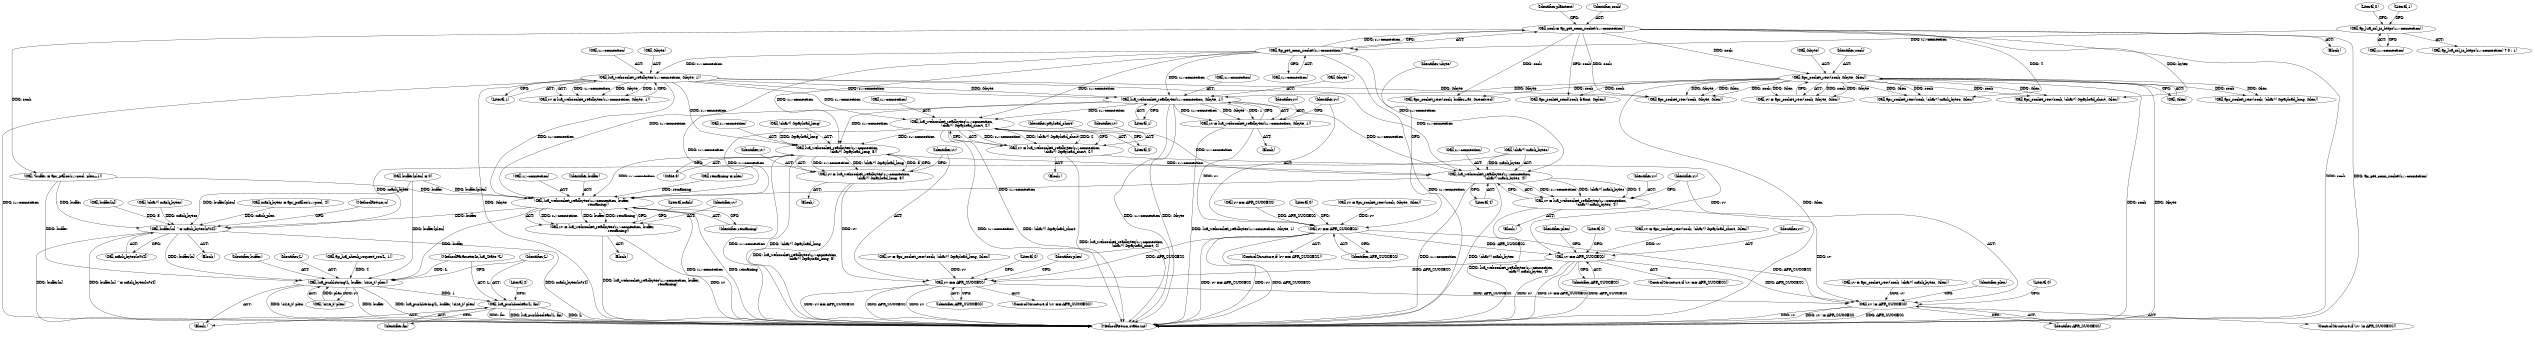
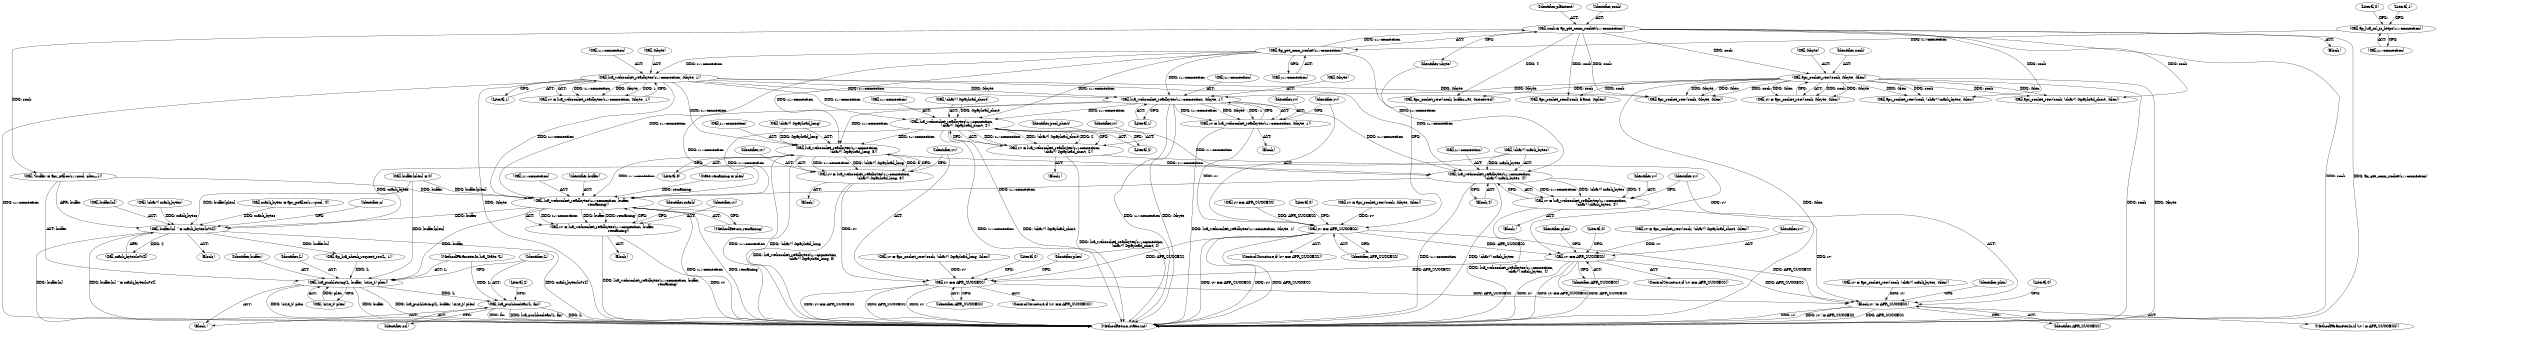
edge "(Identifier,plaintext)" -> "(Call,sock = ap_get_conn_socket(r->connection))": label "CFG: " -> "AST: "
edge "(Call,sock = ap_get_conn_socket(r->connection))" -> "(Call,ap_get_conn_socket(r->connection))": now "(Call,sock = ap_get_conn_socket(r->connection))" -> "(Identifier,ubyte)"
node "(Call,ap_lua_ssl_is_https(r->connection) ? 0 : 1)": removed
edge "(Call,sock = ap_get_conn_socket(r->connection))" -> "(Call,apr_socket_recv(sock, buffer+at, &received))": label "DDG: sock" -> "DDG: 4"
edge "(Call,sock = ap_get_conn_socket(r->connection))" -> "(Call,apr_socket_send(sock, frame, &plen))": label "CFG: sock" -> "DDG: sock"
edge "(Call,sock = ap_get_conn_socket(r->connection))" -> "(Call,apr_socket_recv(sock, (char*) mask_bytes, &len))": label "DDG: 4" -> "DDG: sock"
edge "(Call,sock = ap_get_conn_socket(r->connection))" -> "(Call,apr_socket_recv(sock, (char*) &payload_short, &len))": label "DDG: bytes" -> "DDG: sock"
node "(Call,(char*) &payload_short)": added
node "(Call,&len)": removed
node "(Call,apr_socket_recv(sock, (char*) &payload_long, &len))": removed
node "(Identifier,payload_short)": label "(Identifier,payload_short)" -> "(Identifier,pool_short)"
node "(State,8)": label "(State,8)" -> "(Literal,8)"
node "(Call,remaining = plen)": label "(Call,remaining = plen)" -> "(State,remaining = plen)"
edge "(Call,*buffer = apr_palloc(r->pool, plen+1))" -> "(Call,buffer[n] ^= mask_bytes[n%4])": label "DDG: buffer" -> "APR: buffer"
node "(MethodReturn,n)": label "(MethodReturn,n)" -> "(Identifier,n)"
node "(Literal,mask)": label "(Literal,mask)" -> "(Identifier,mask)"
node "(Literal,4)": label "(Literal,4)" -> "(Block,4)"
edge "(Call,buffer[n])" -> "(Call,buffer[n] ^= mask_bytes[n%4])": label "DDG: 8" -> "AST: "
edge "(Call,mask_bytes = apr_pcalloc(r->pool, 4))" -> "(Call,buffer[n] ^= mask_bytes[n%4])": label "DDG: mask_plen" -> "DDG: mask_bytes"
edge "(Call,*buffer = apr_palloc(r->pool, plen+1))" -> "(Call,lua_pushlstring(L, buffer, (size_t) plen))": label "DDG: buffer" -> "AST: buffer"
node "(Identifier,remaining)": label "(Identifier,remaining)" -> "(MethodReturn,remaining)"
edge "(Call,mask_bytes[n%4])" -> "(Call,buffer[n] ^= mask_bytes[n%4])": label "AST: " -> "APR: "
edge "(Call,buffer[n] ^= mask_bytes[n%4])" -> "(Call,mask_bytes[n%4])": label "CFG: " -> "DDG: 2"
edge "(Call,ap_lua_check_request_rec(L, 1))" -> "(Call,lua_pushlstring(L, buffer, (size_t) plen))": label "DDG: 4" -> "DDG: L"
edge "(MethodParameterIn,lua_State *L)" -> "(Call,lua_pushlstring(L, buffer, (size_t) plen))": label "DDG: L" -> "AST: L"
edge "(Call,ap_get_conn_socket(r->connection))" -> "(MethodReturn,static int)": removed, label "DDG: r->connection"
edge "(Call,buffer[n] ^= mask_bytes[n%4])" -> "(Call,lua_pushlstring(L, buffer, (size_t) plen))": now "(Call,buffer[n] ^= mask_bytes[n%4])" -> "(Call,ap_lua_check_request_rec(L, 1))"
edge "(MethodParameterIn,lua_State *L)" -> "(Call,lua_pushboolean(L, fin))": label "AST: L" -> "DDG: L"
edge "(Call,lua_pushlstring(L, buffer, (size_t) plen))" -> "(Call,(size_t) plen)": label "DDG: rv" -> "CFG: "
edge "(Call,lua_pushlstring(L, buffer, (size_t) plen))" -> "(Call,lua_pushboolean(L, fin))": label "DDG: 1" -> "DDG: L"
node "(Call,rv != APR_SUCCESS)": label "(Call,rv != APR_SUCCESS)" -> "(Block,rv != APR_SUCCESS)"
node "(Identifier,fin)": label "(Identifier,fin)" -> "(Identifier,ssl)"
node "(ControlStructure,if (rv != APR_SUCCESS))": label "(ControlStructure,if (rv != APR_SUCCESS))" -> "(MethodParameterIn,if (rv != APR_SUCCESS))"
